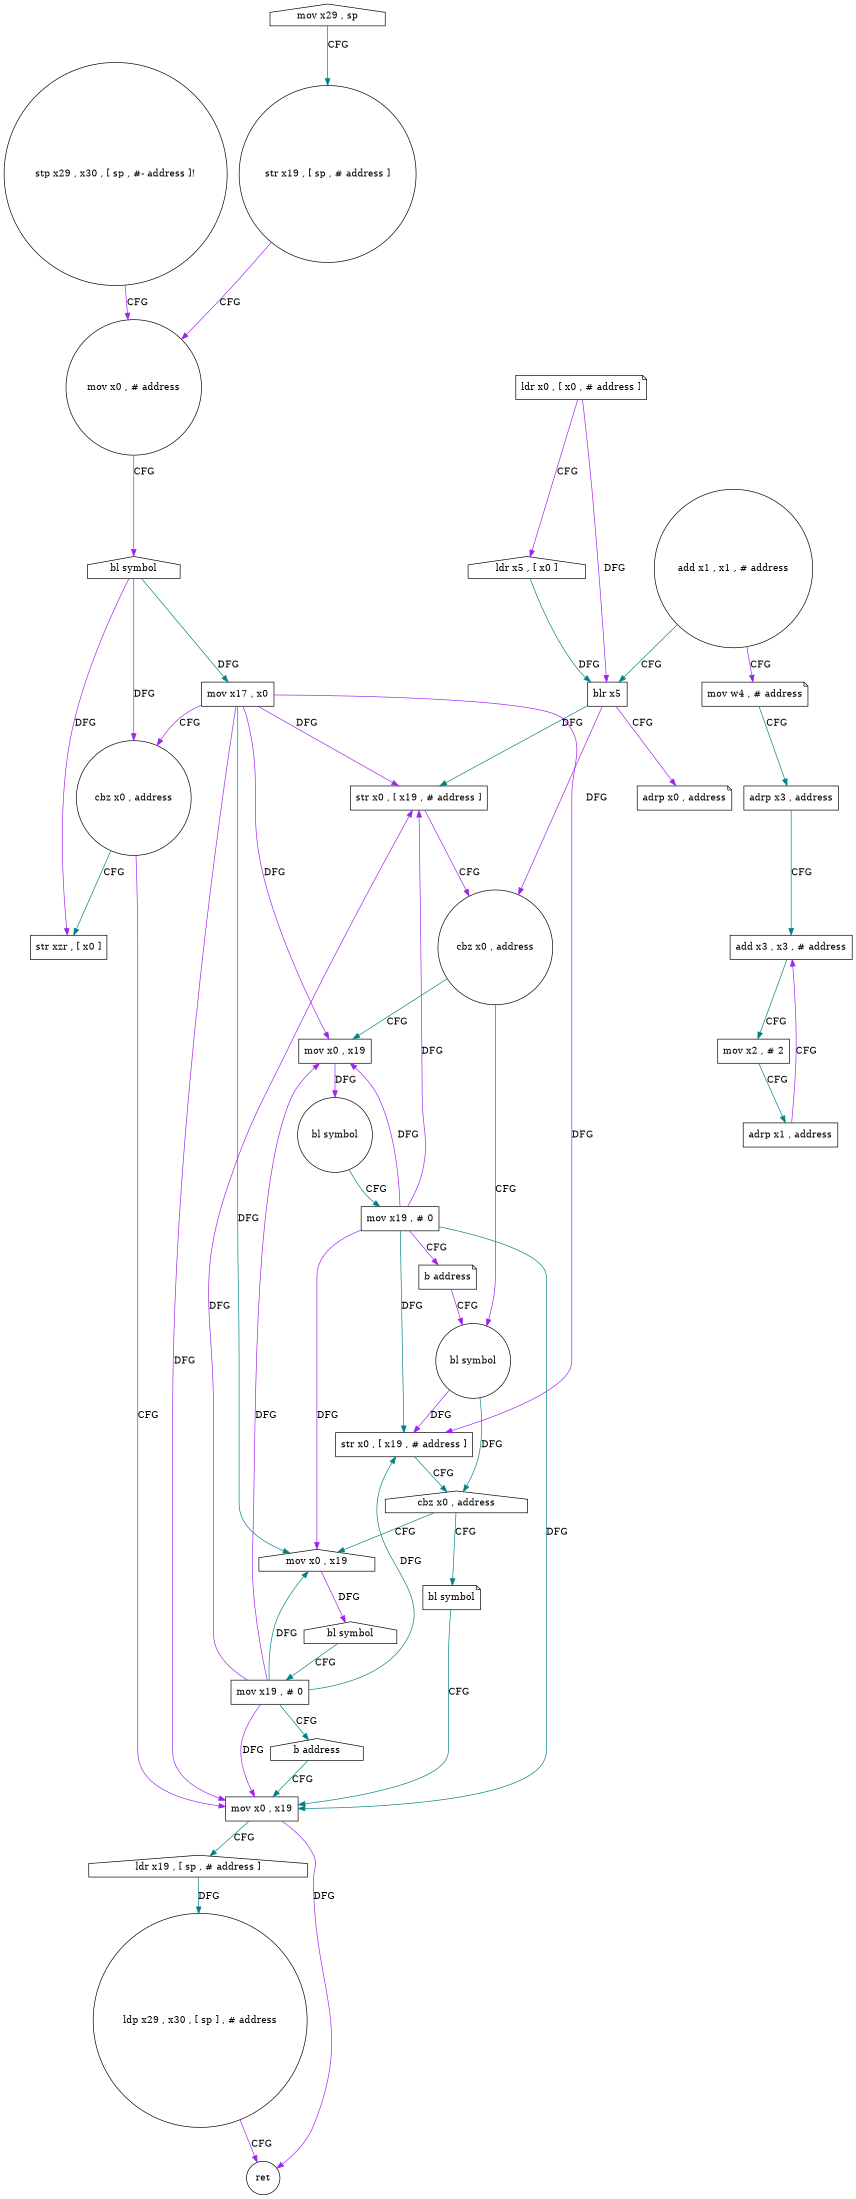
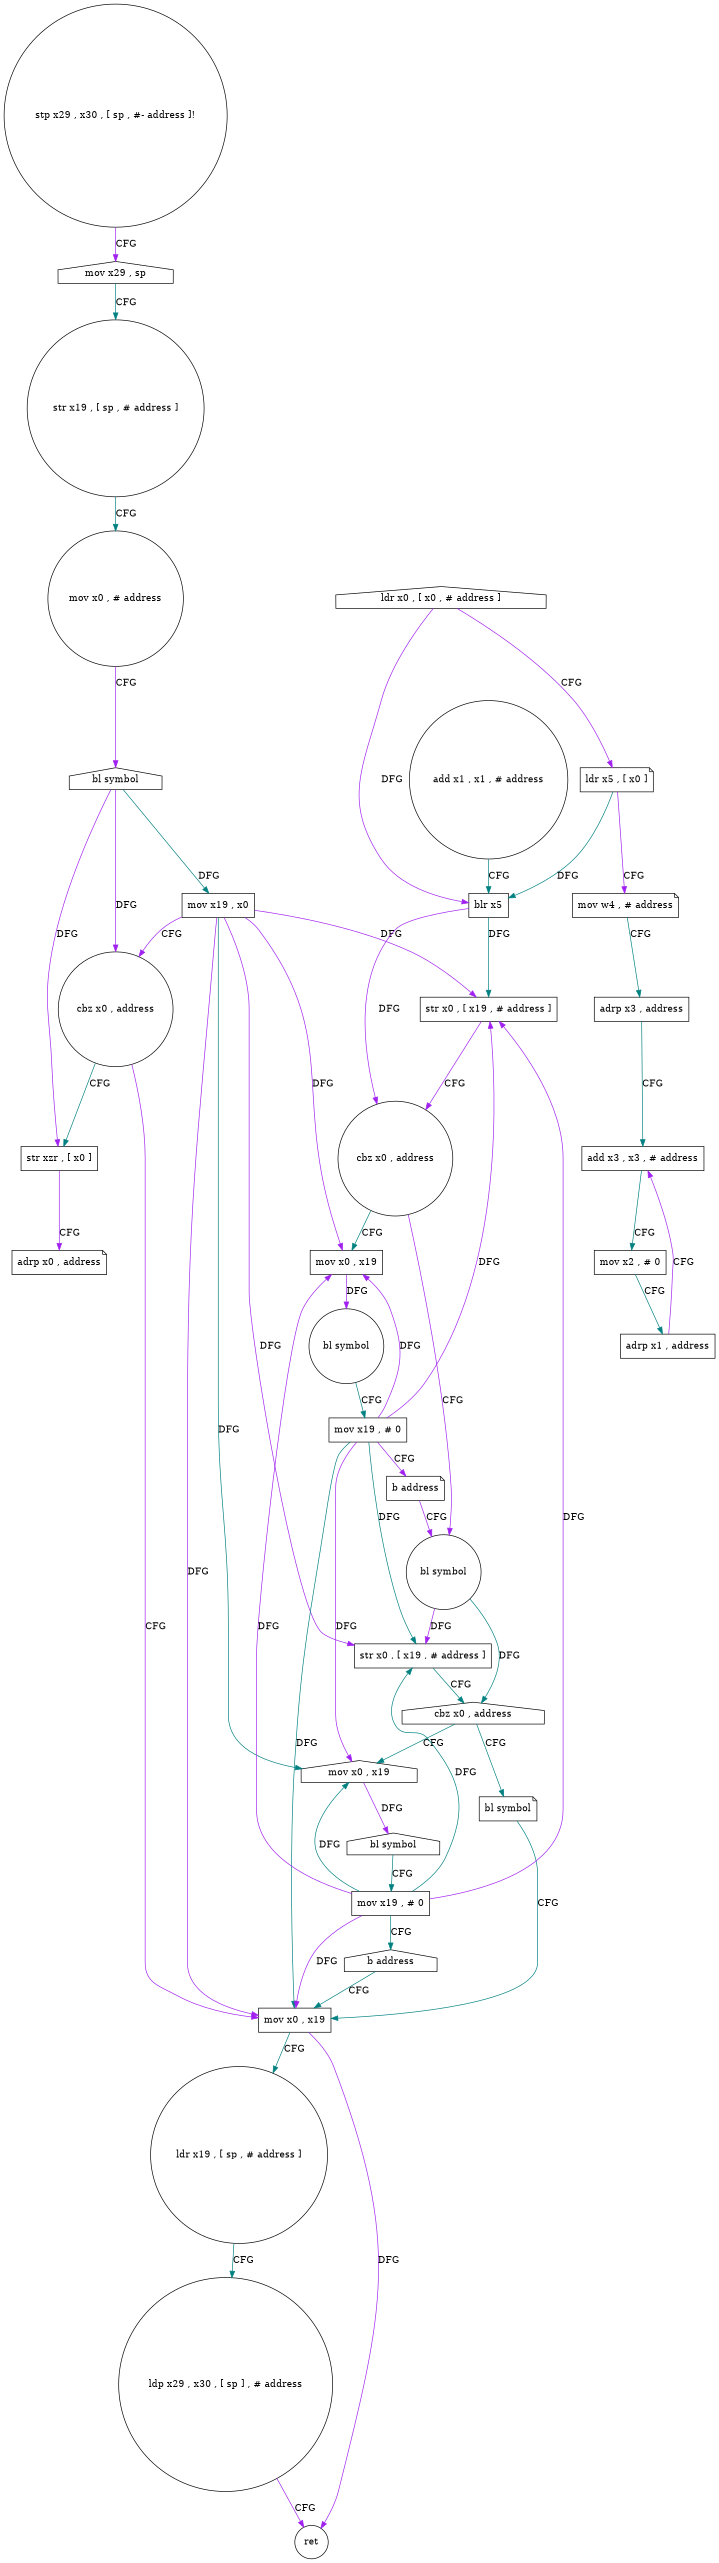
edge "str x19 , [ sp , # address ]" -> "mov x0 , # address": color purple -> teal
edge "stp x29 , x30 , [ sp , #- address ]!" -> "mov x0 , # address": now "stp x29 , x30 , [ sp , #- address ]!" -> "mov x29 , sp"
node "ldr x0 , [ x0 , # address ]": shape note -> house
node "ldr x5 , [ x0 ]": shape house -> note
edge "add x1 , x1 , # address" -> "mov w4 , # address": now "ldr x5 , [ x0 ]" -> "mov w4 , # address"
node "mov x17 , x0": label "mov x17 , x0" -> "mov x19 , x0"
edge "blr x5" -> "adrp x0 , address": now "str xzr , [ x0 ]" -> "adrp x0 , address"
node "mov x2 , # 2": label "mov x2 , # 2" -> "mov x2 , # 0"
node "ldr x19 , [ sp , # address ]": shape house -> circle
edge "ldr x19 , [ sp , # address ]" -> "ldp x29 , x30 , [ sp ] , # address": label "DFG" -> "CFG"
